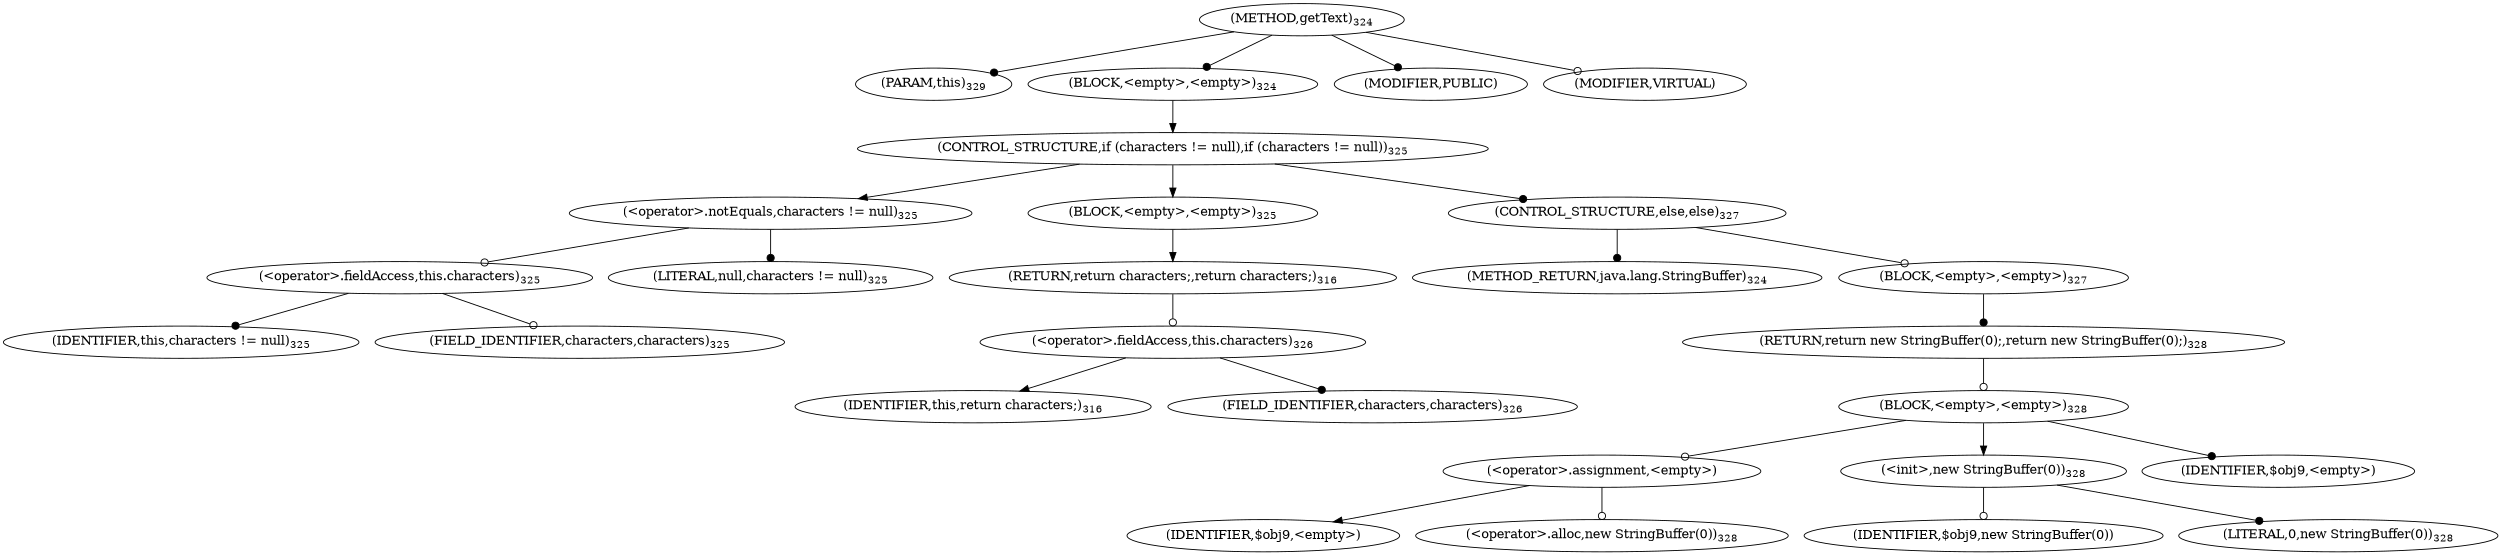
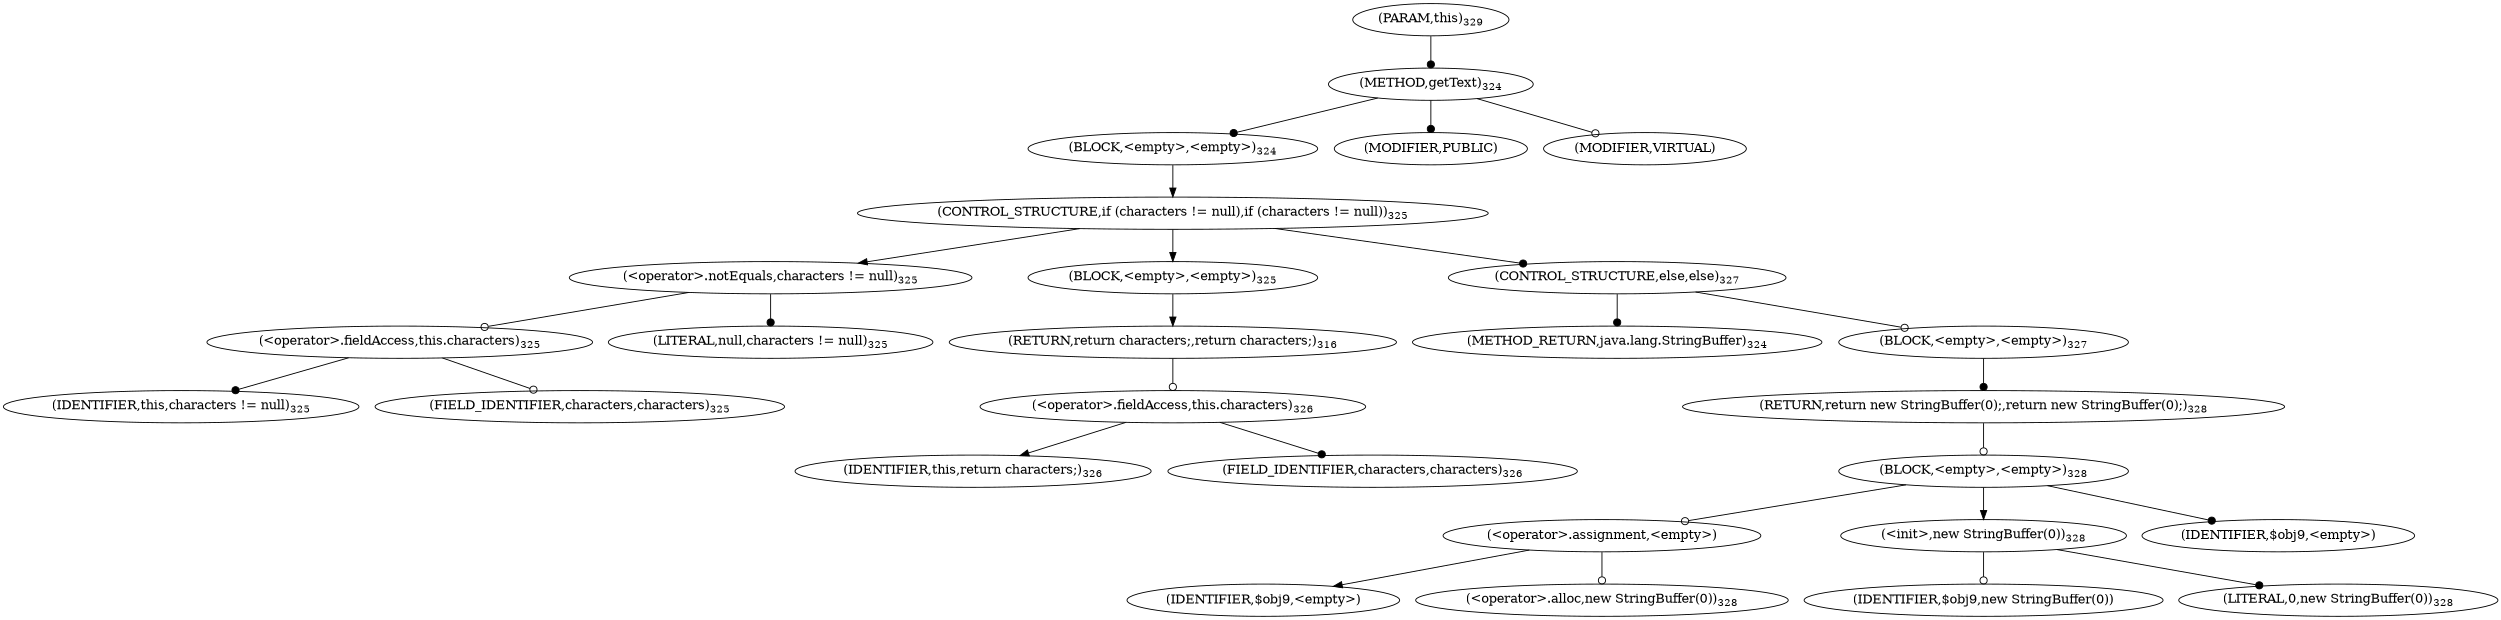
edge "(METHOD,getText)" -> "(PARAM,this)": reversed
node "(IDENTIFIER,this,return characters;)": text "316" -> "326"
